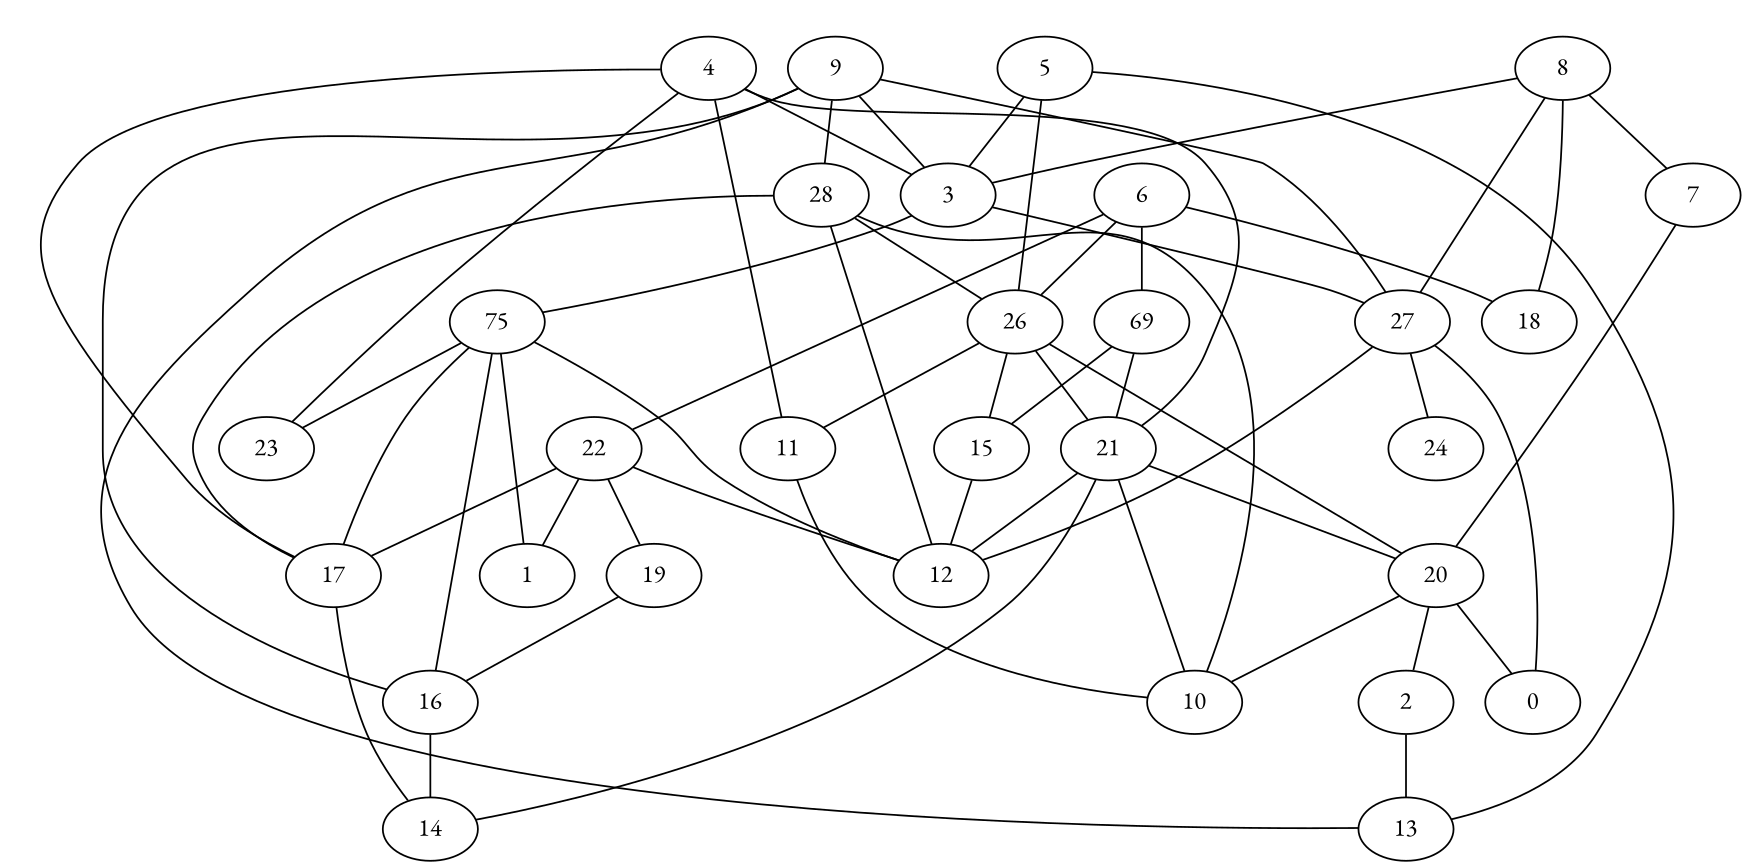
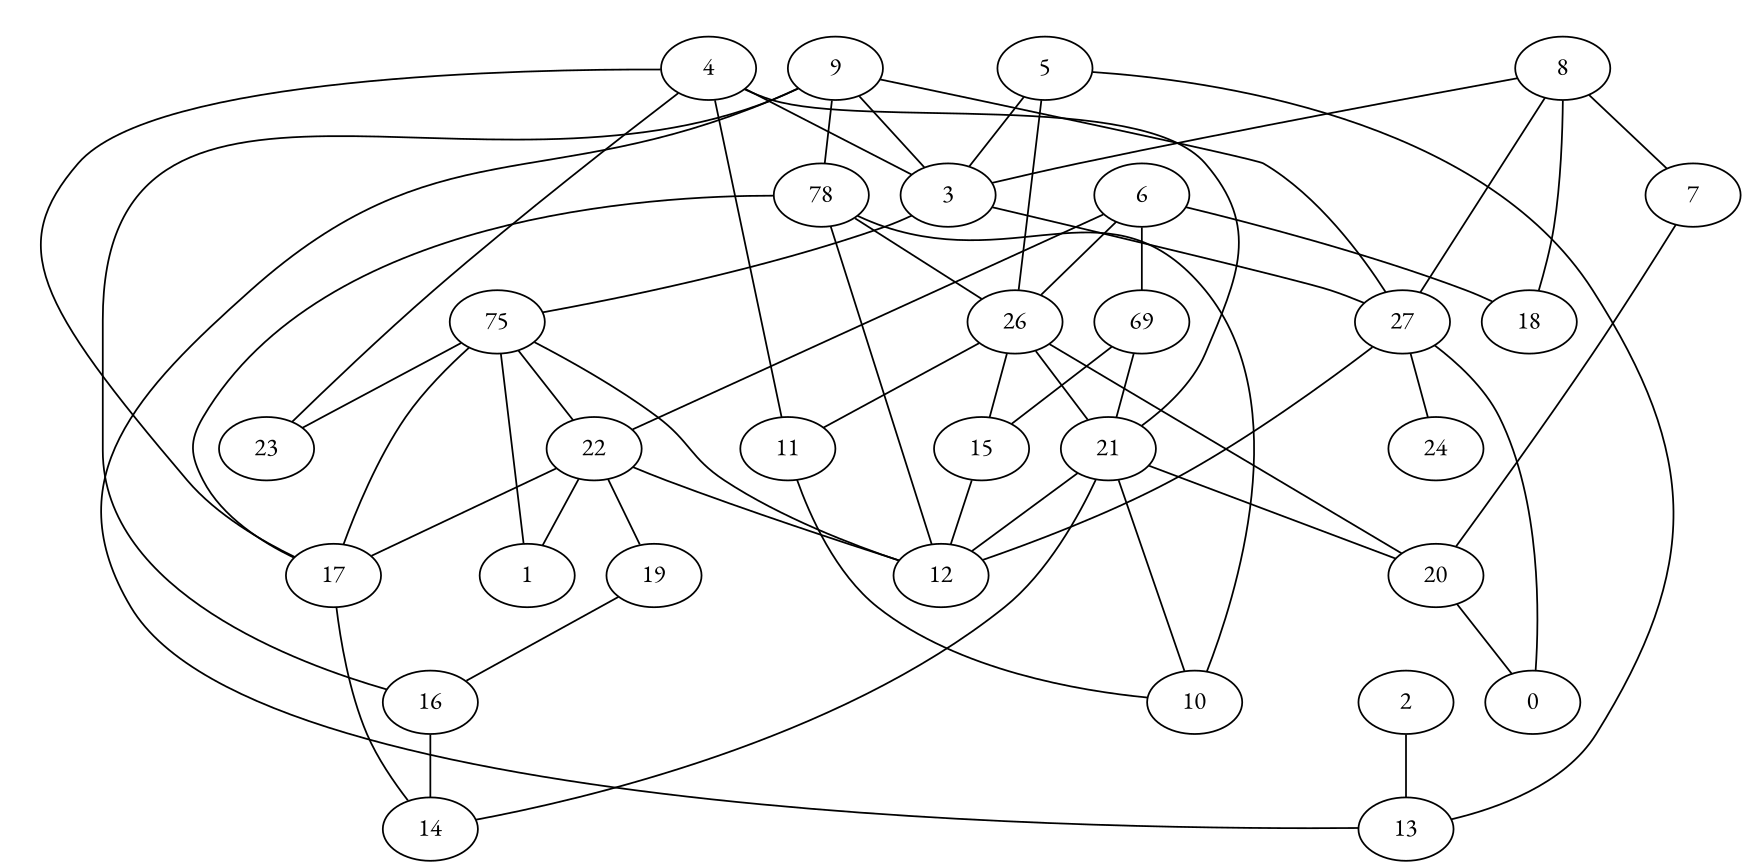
node "28": label "28" -> "78"
edge "75" -- "16": now "75" -- "22"
edge "20" -- "10": removed
edge "20" -- "2": removed
